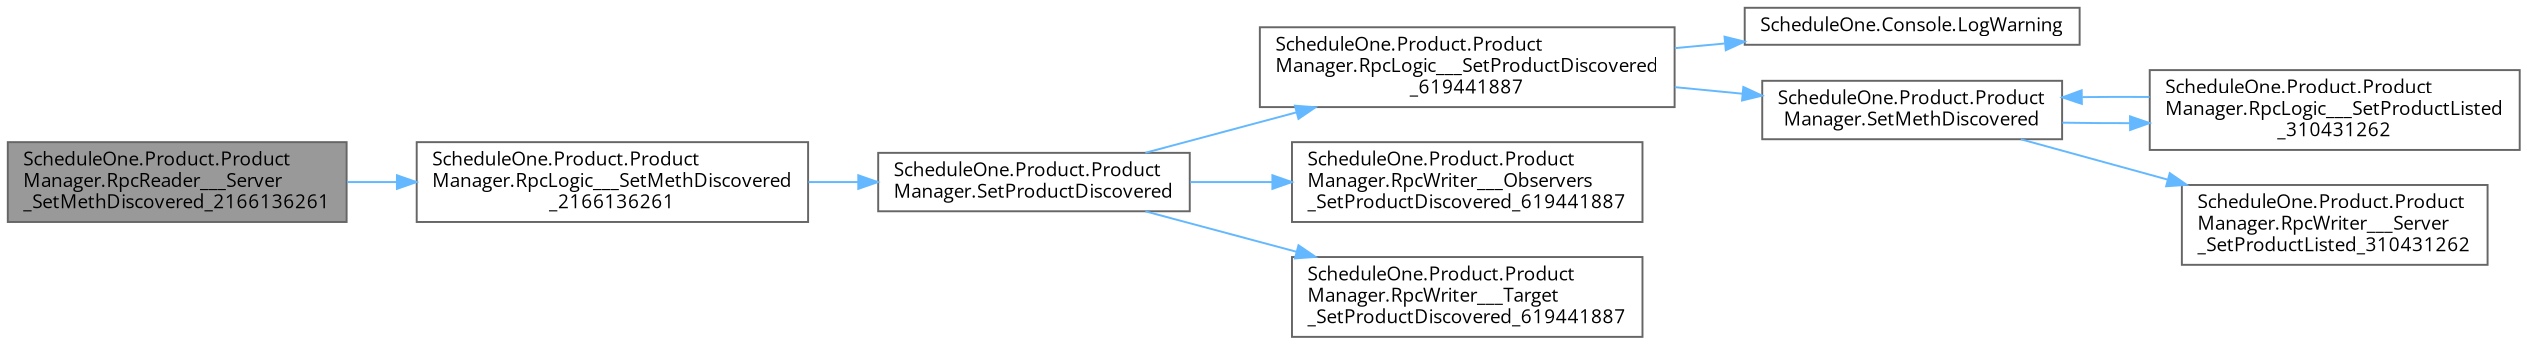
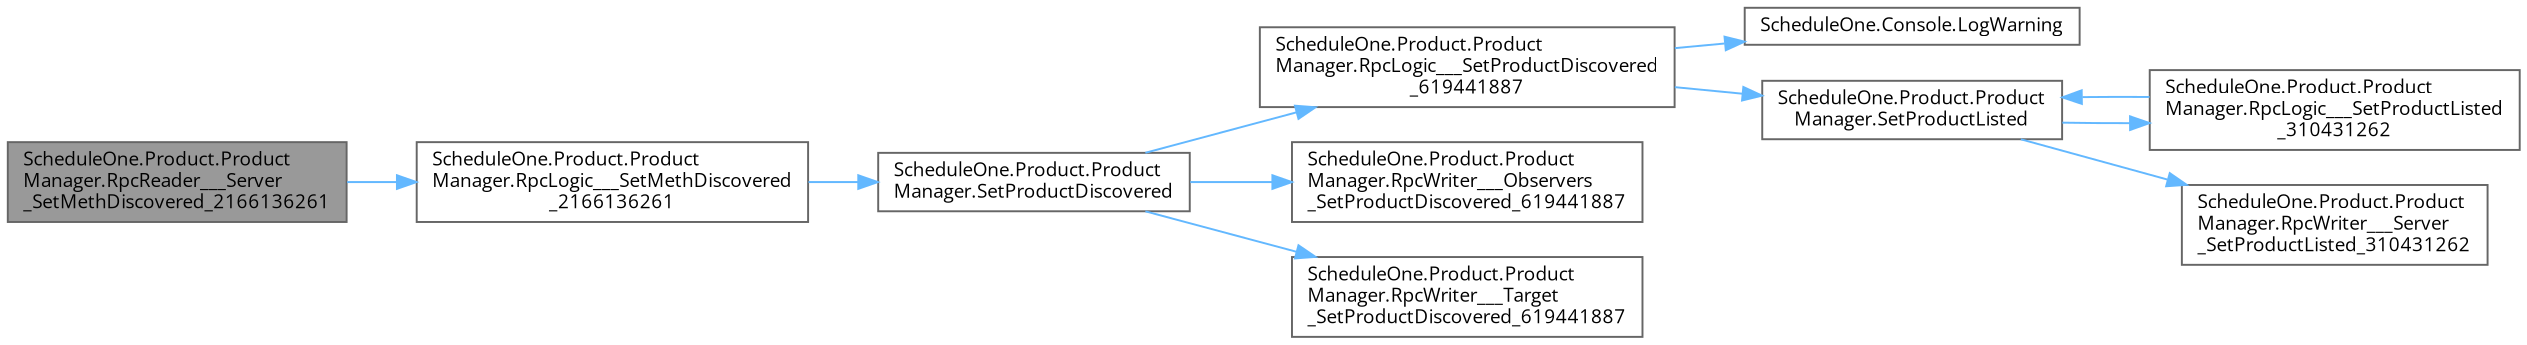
node "ScheduleOne.Product.Product Manager.SetMethDiscovered": label "ScheduleOne.Product.Product Manager.SetMethDiscovered" -> "ScheduleOne.Product.Product Manager.SetProductListed"
